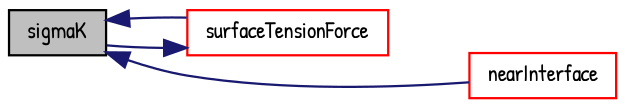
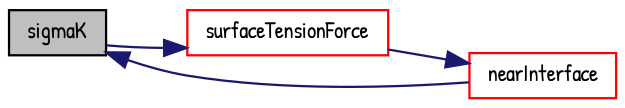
edge "surfaceTensionForce" -> "sigmaK": now "surfaceTensionForce" -> "nearInterface"
